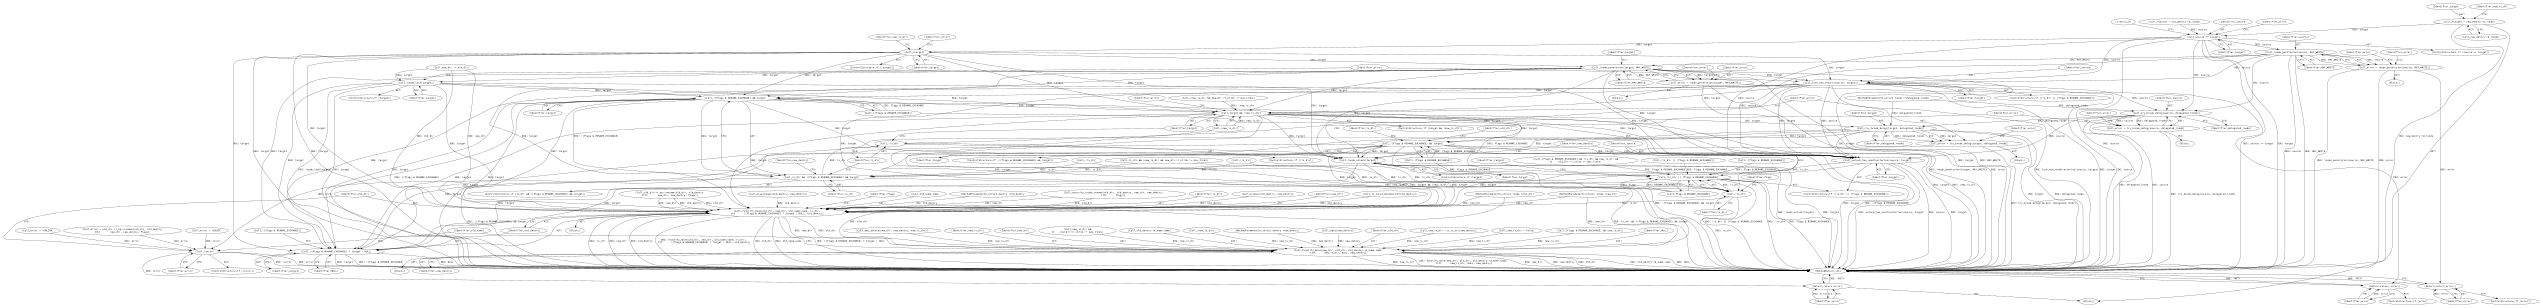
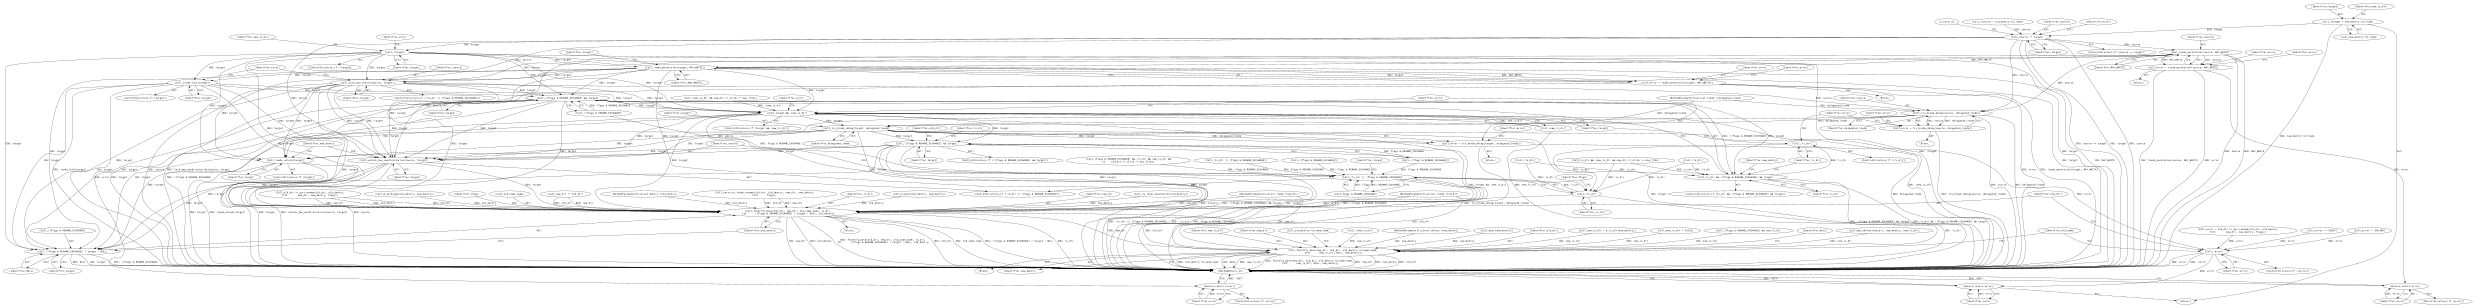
edge "(Call,new_dir != old_dir)" -> "(Call,inode_lock(target))": now "(Call,!target)" -> "(Call,inode_lock(target))"
edge "(Call,target && !new_is_dir)" -> "(Call,unlock_two_nondirectories(source, target))": label "AST: " -> "DDG: target"
edge "(Call,inode_unlock(target))" -> "(Call,!(flags & RENAME_EXCHANGE) ? target : NULL)": removed, label "DDG: target"
node "(Call,new_is_dir && tt    old_dir->i_nlink >= max_links)": removed
